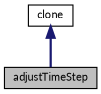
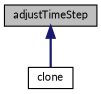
edge "adjustTimeStep" -> "clone": reversed
